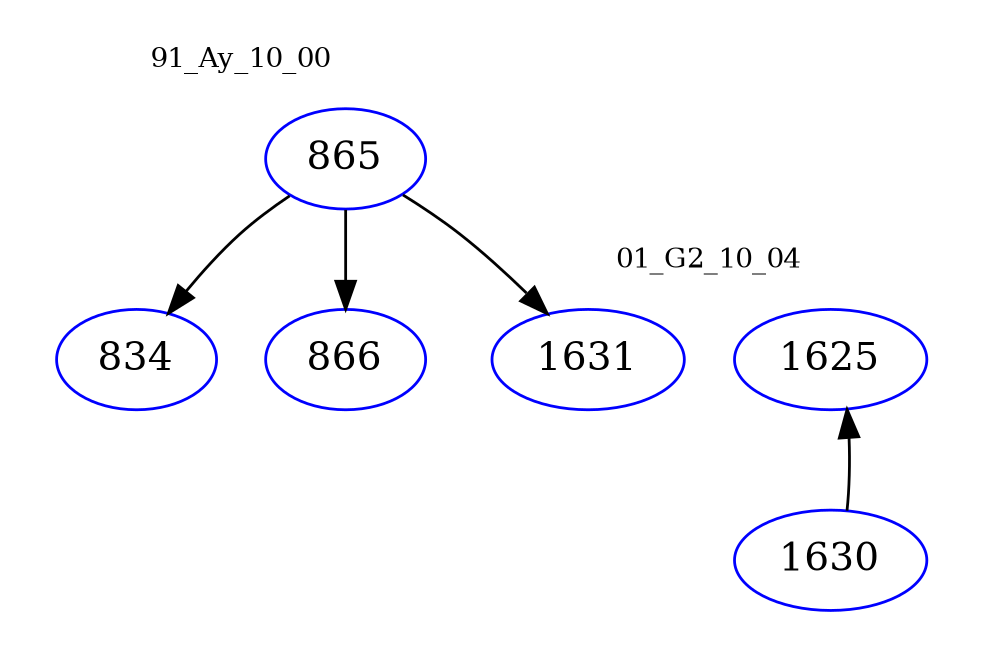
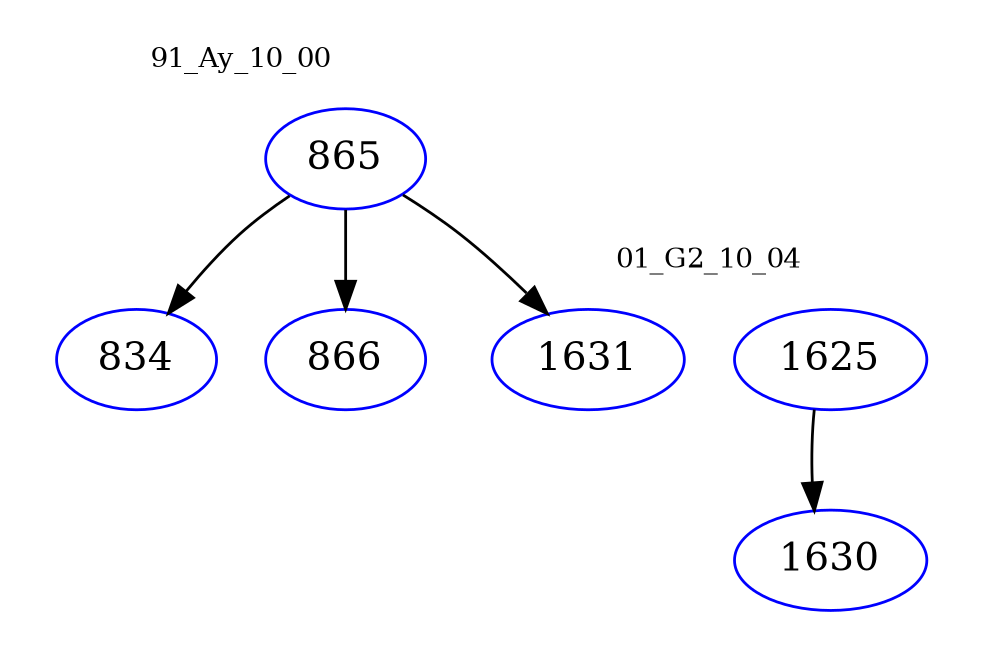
edge "1630" -> "1625": reversed
